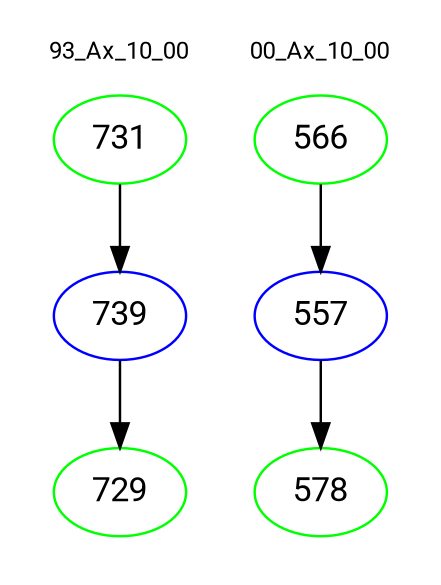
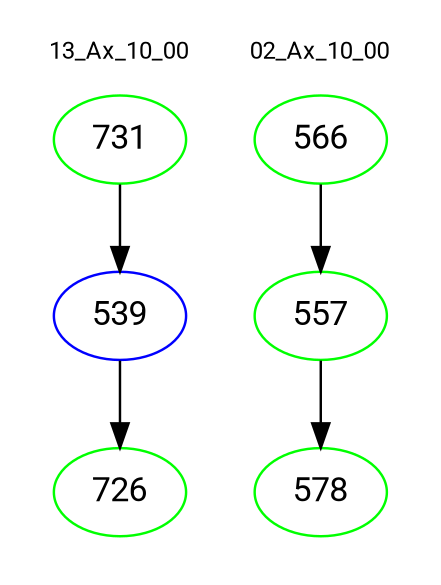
cluster "93_Ax_10_00": label "93_Ax_10_00" -> "13_Ax_10_00"
cluster "00_Ax_10_00": label "00_Ax_10_00" -> "02_Ax_10_00"
node "739": label "739" -> "539"
node "557": color blue -> green
node "729": label "729" -> "726"
